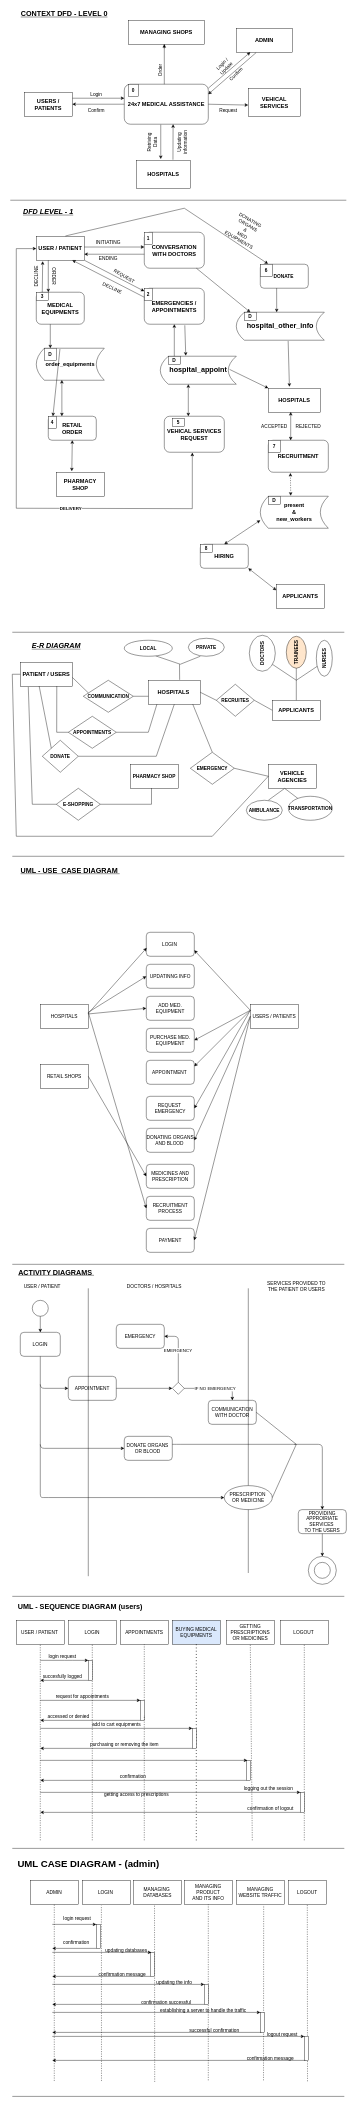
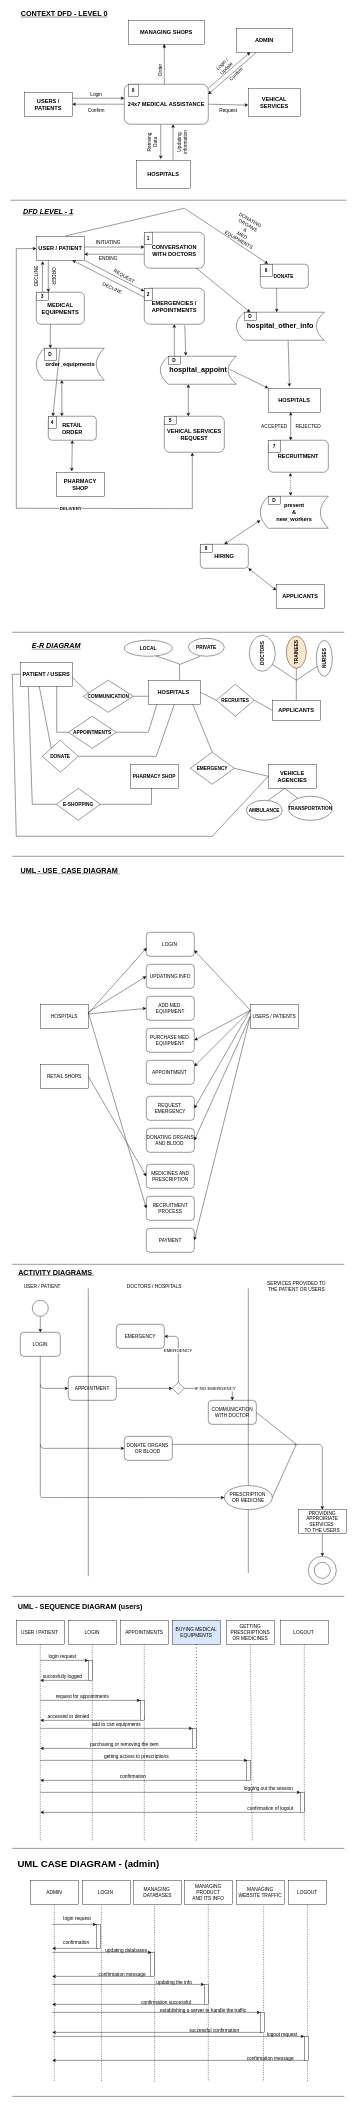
node "5": moved (178, 422) -> (170, 420)
node "PROVIDING APPROIRIATE SERVICES TO THE USERS": shape rounded rectangle -> rectangle
node "getting access to prescriptions": moved (136, 1794) -> (136, 1756)
